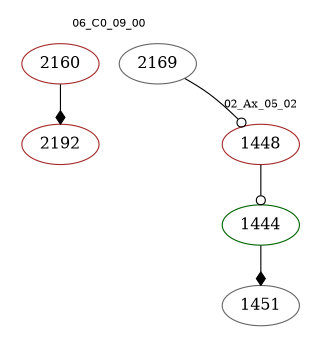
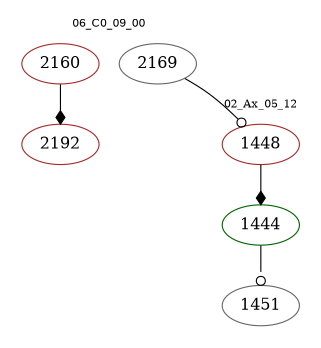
cluster "02_Ax_05_02": label "02_Ax_05_02" -> "02_Ax_05_12"
edge "1448" -> "1444": arrowhead odot -> diamond
edge "1444" -> "1451": arrowhead diamond -> odot
